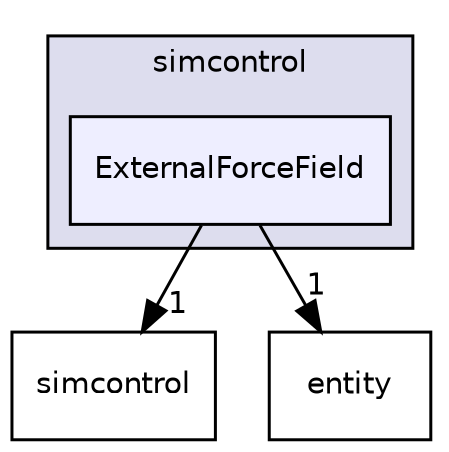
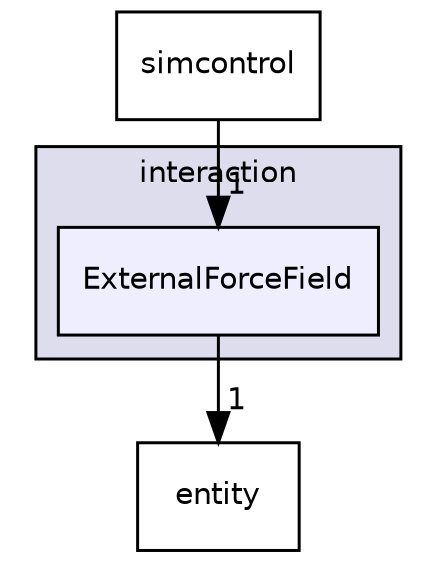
cluster "simcontrol": label "simcontrol" -> "interaction"
edge "ExternalForceField" -> "simcontrol": reversed
